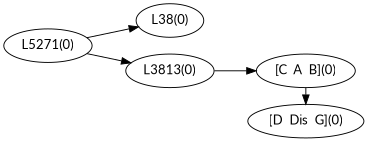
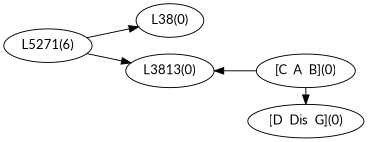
node "L5271(0)": label "L5271(0)" -> "L5271(6)"
edge "L3813(0)" -> "[C  A  B](0)": reversed
